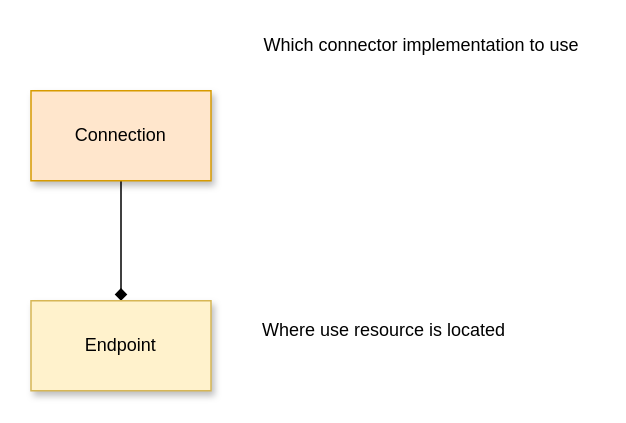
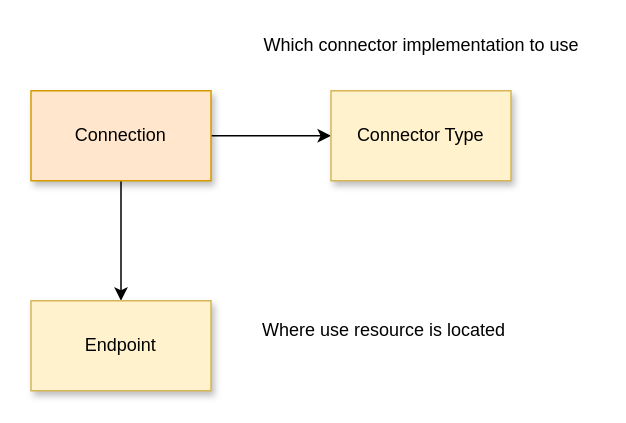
edge "Connection" -> "Connector Type": added
node "Connector Type": added
edge "Connection" -> "Endpoint": arrowhead diamond -> classic
